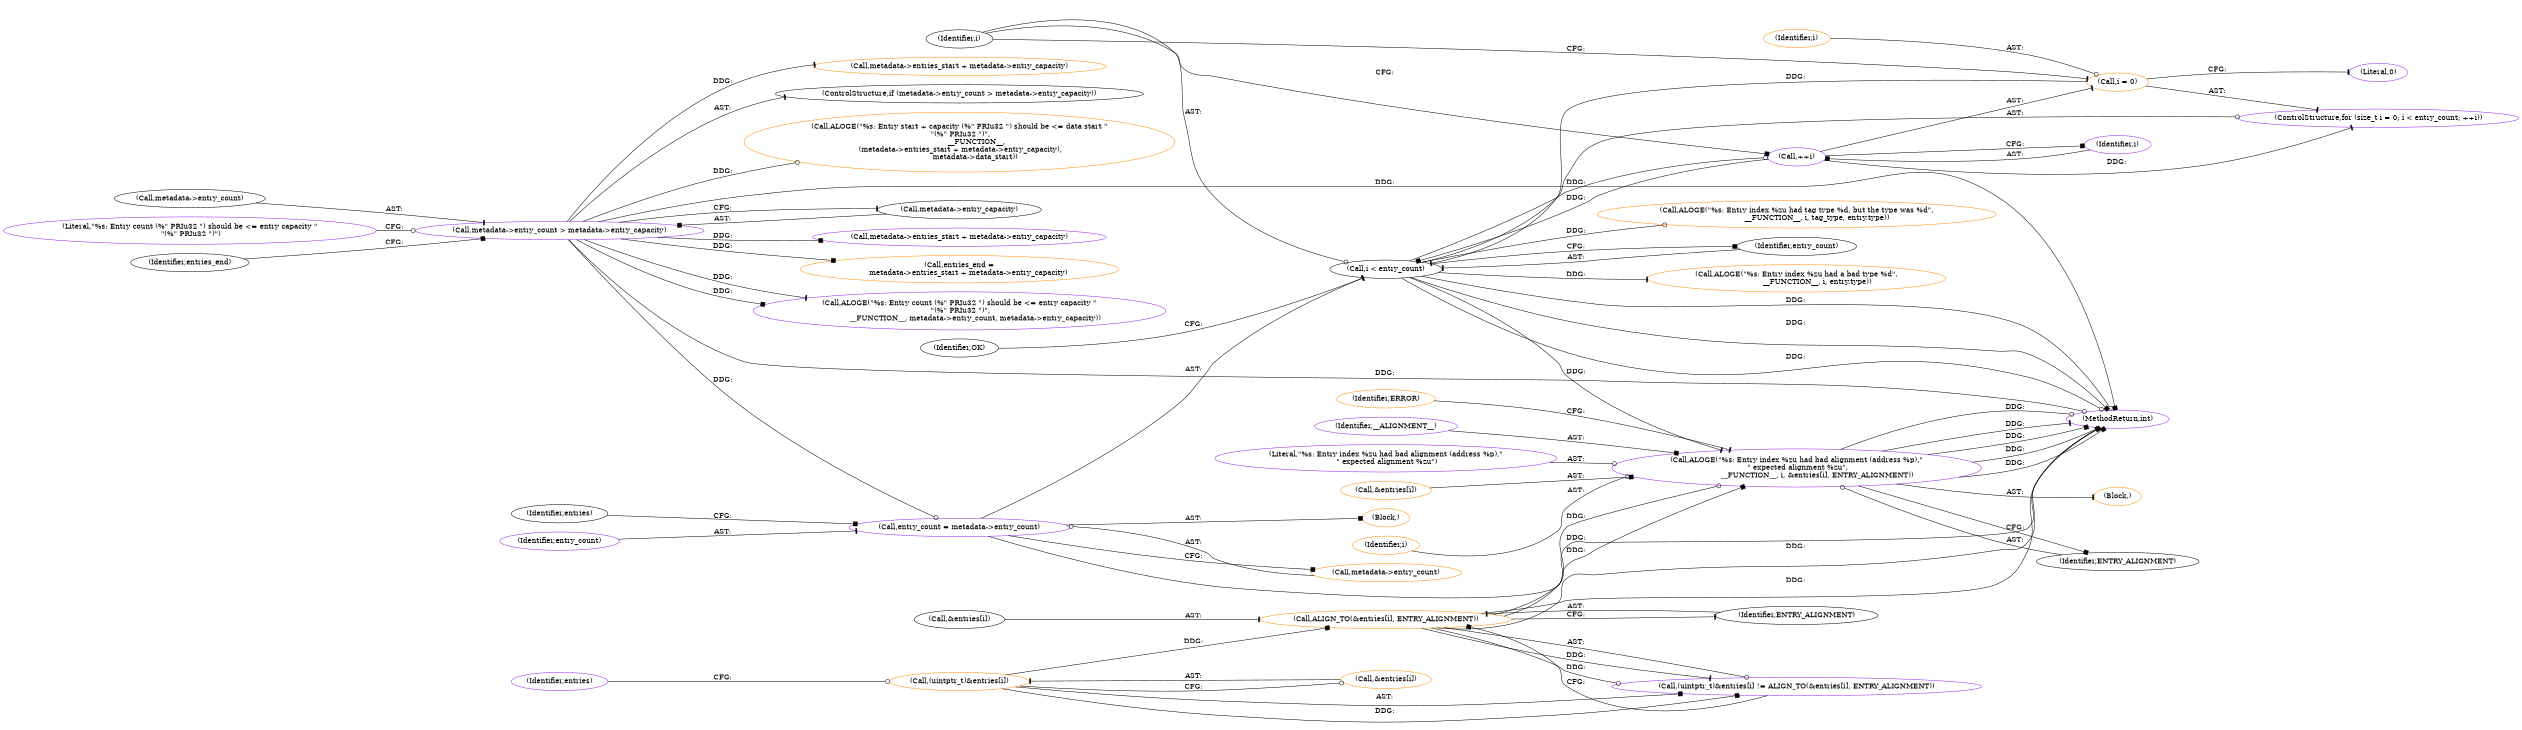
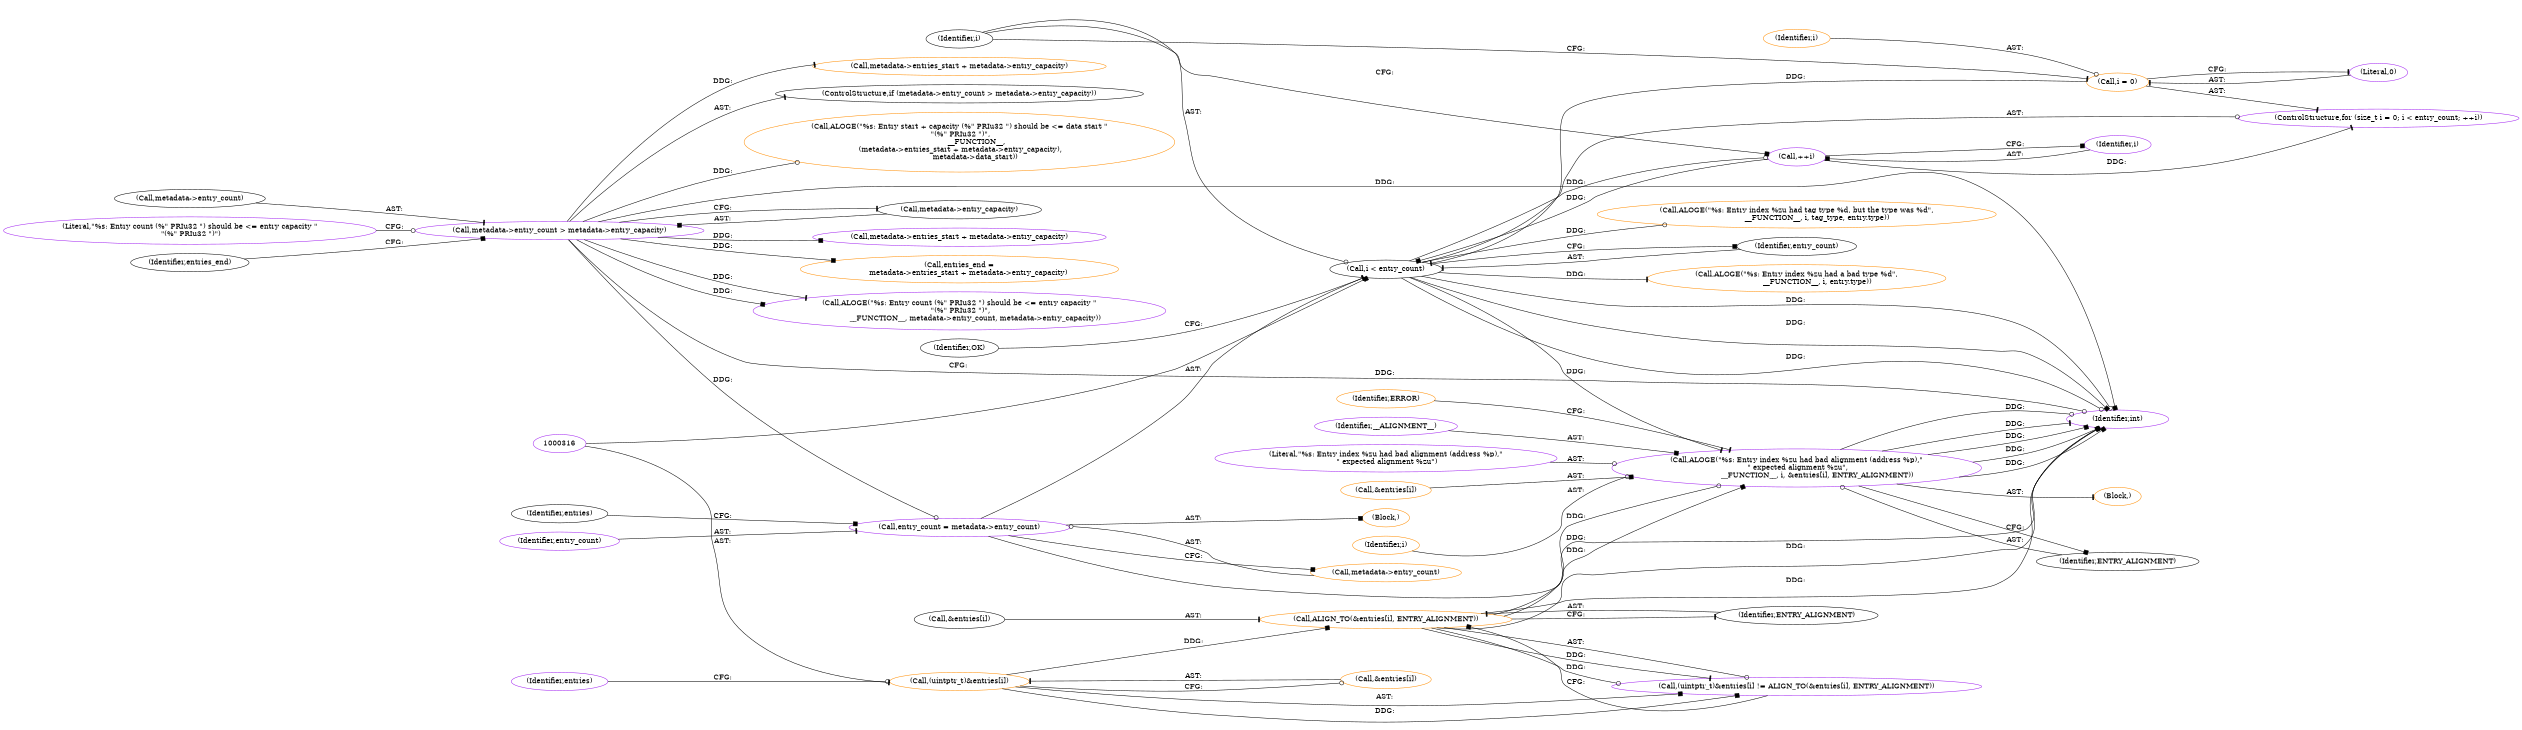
edge "(Call,++i)" -> "(Call,i = 0)": now "(Literal,0)" -> "(Call,i = 0)"
node "(MethodReturn,int)": label "(MethodReturn,int)" -> "(Identifier,int)"
node "1000316": added
